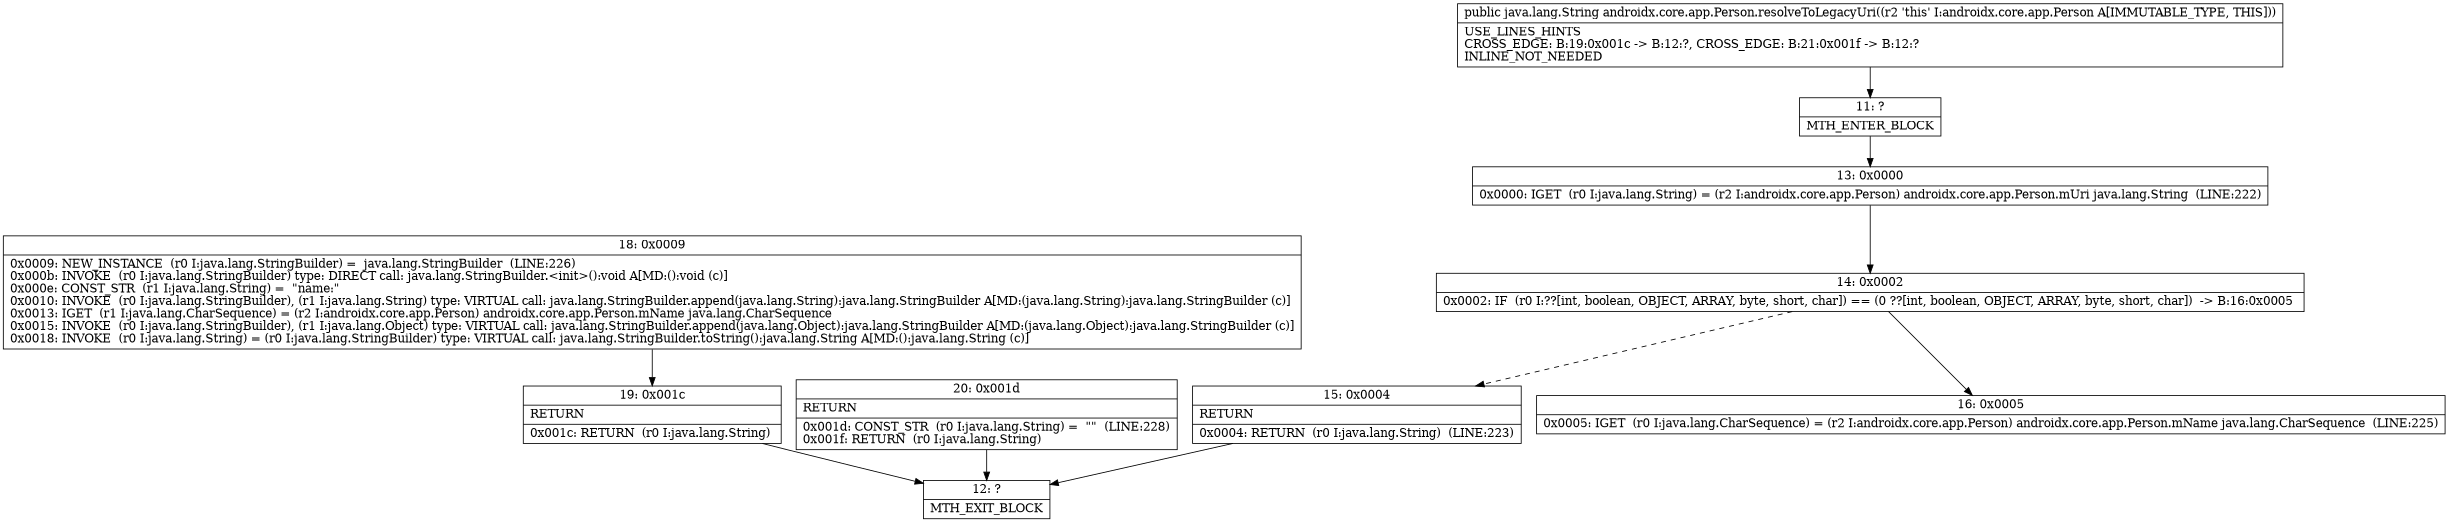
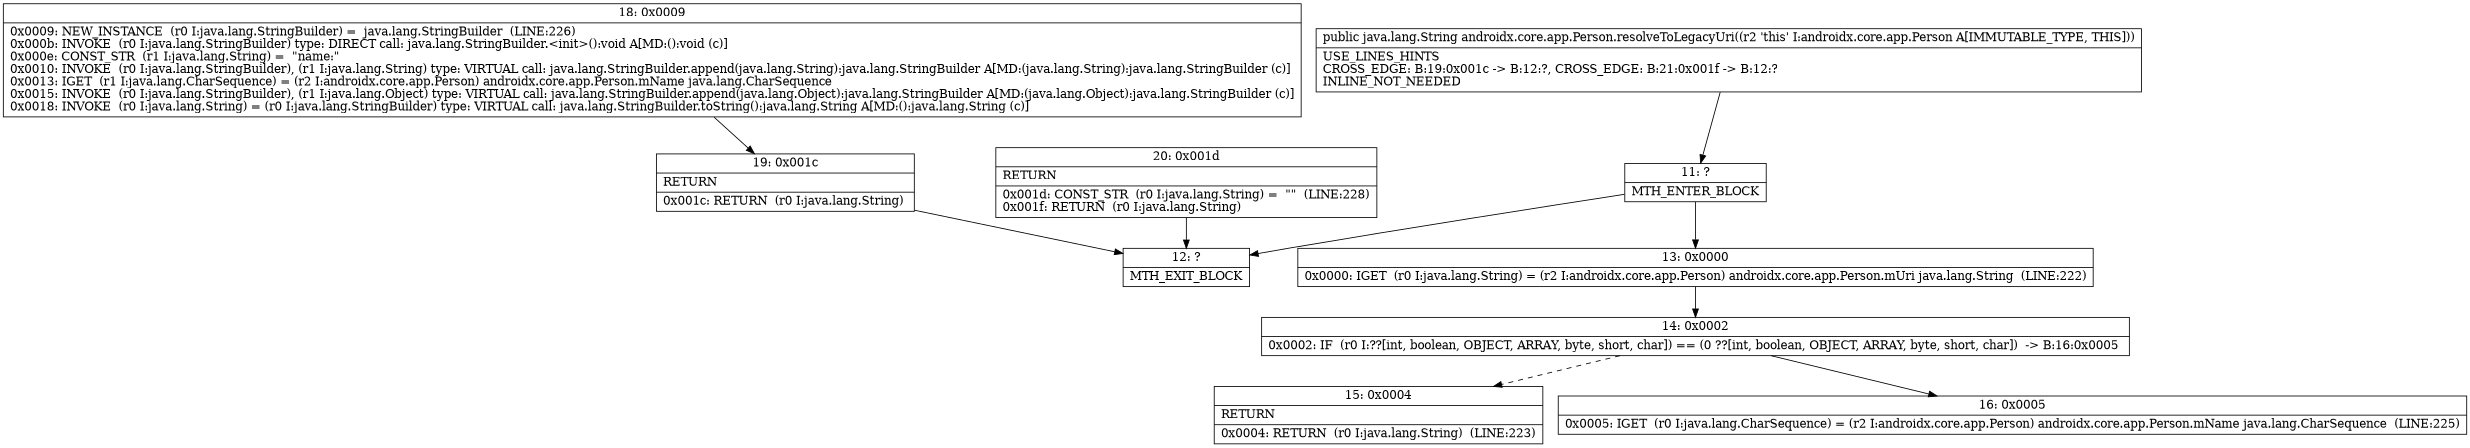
edge "15: 0x0004" -> "12: ?": now "11: ?" -> "12: ?"
